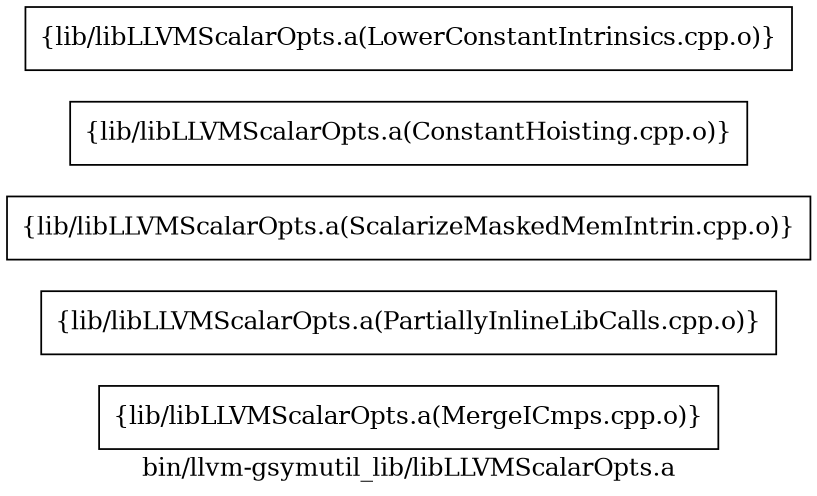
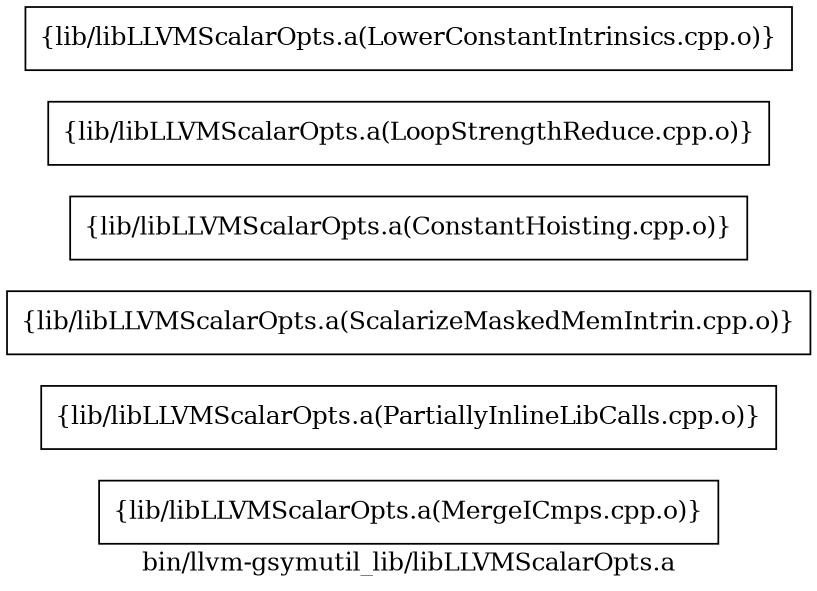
node "{lib/libLLVMScalarOpts.a(LoopStrengthReduce.cpp.o)}": added
